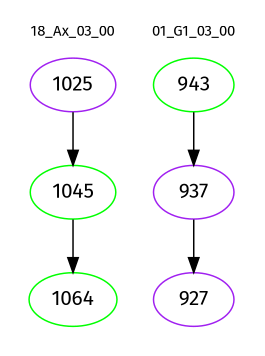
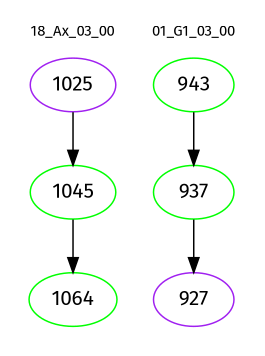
node "937": color purple -> green
